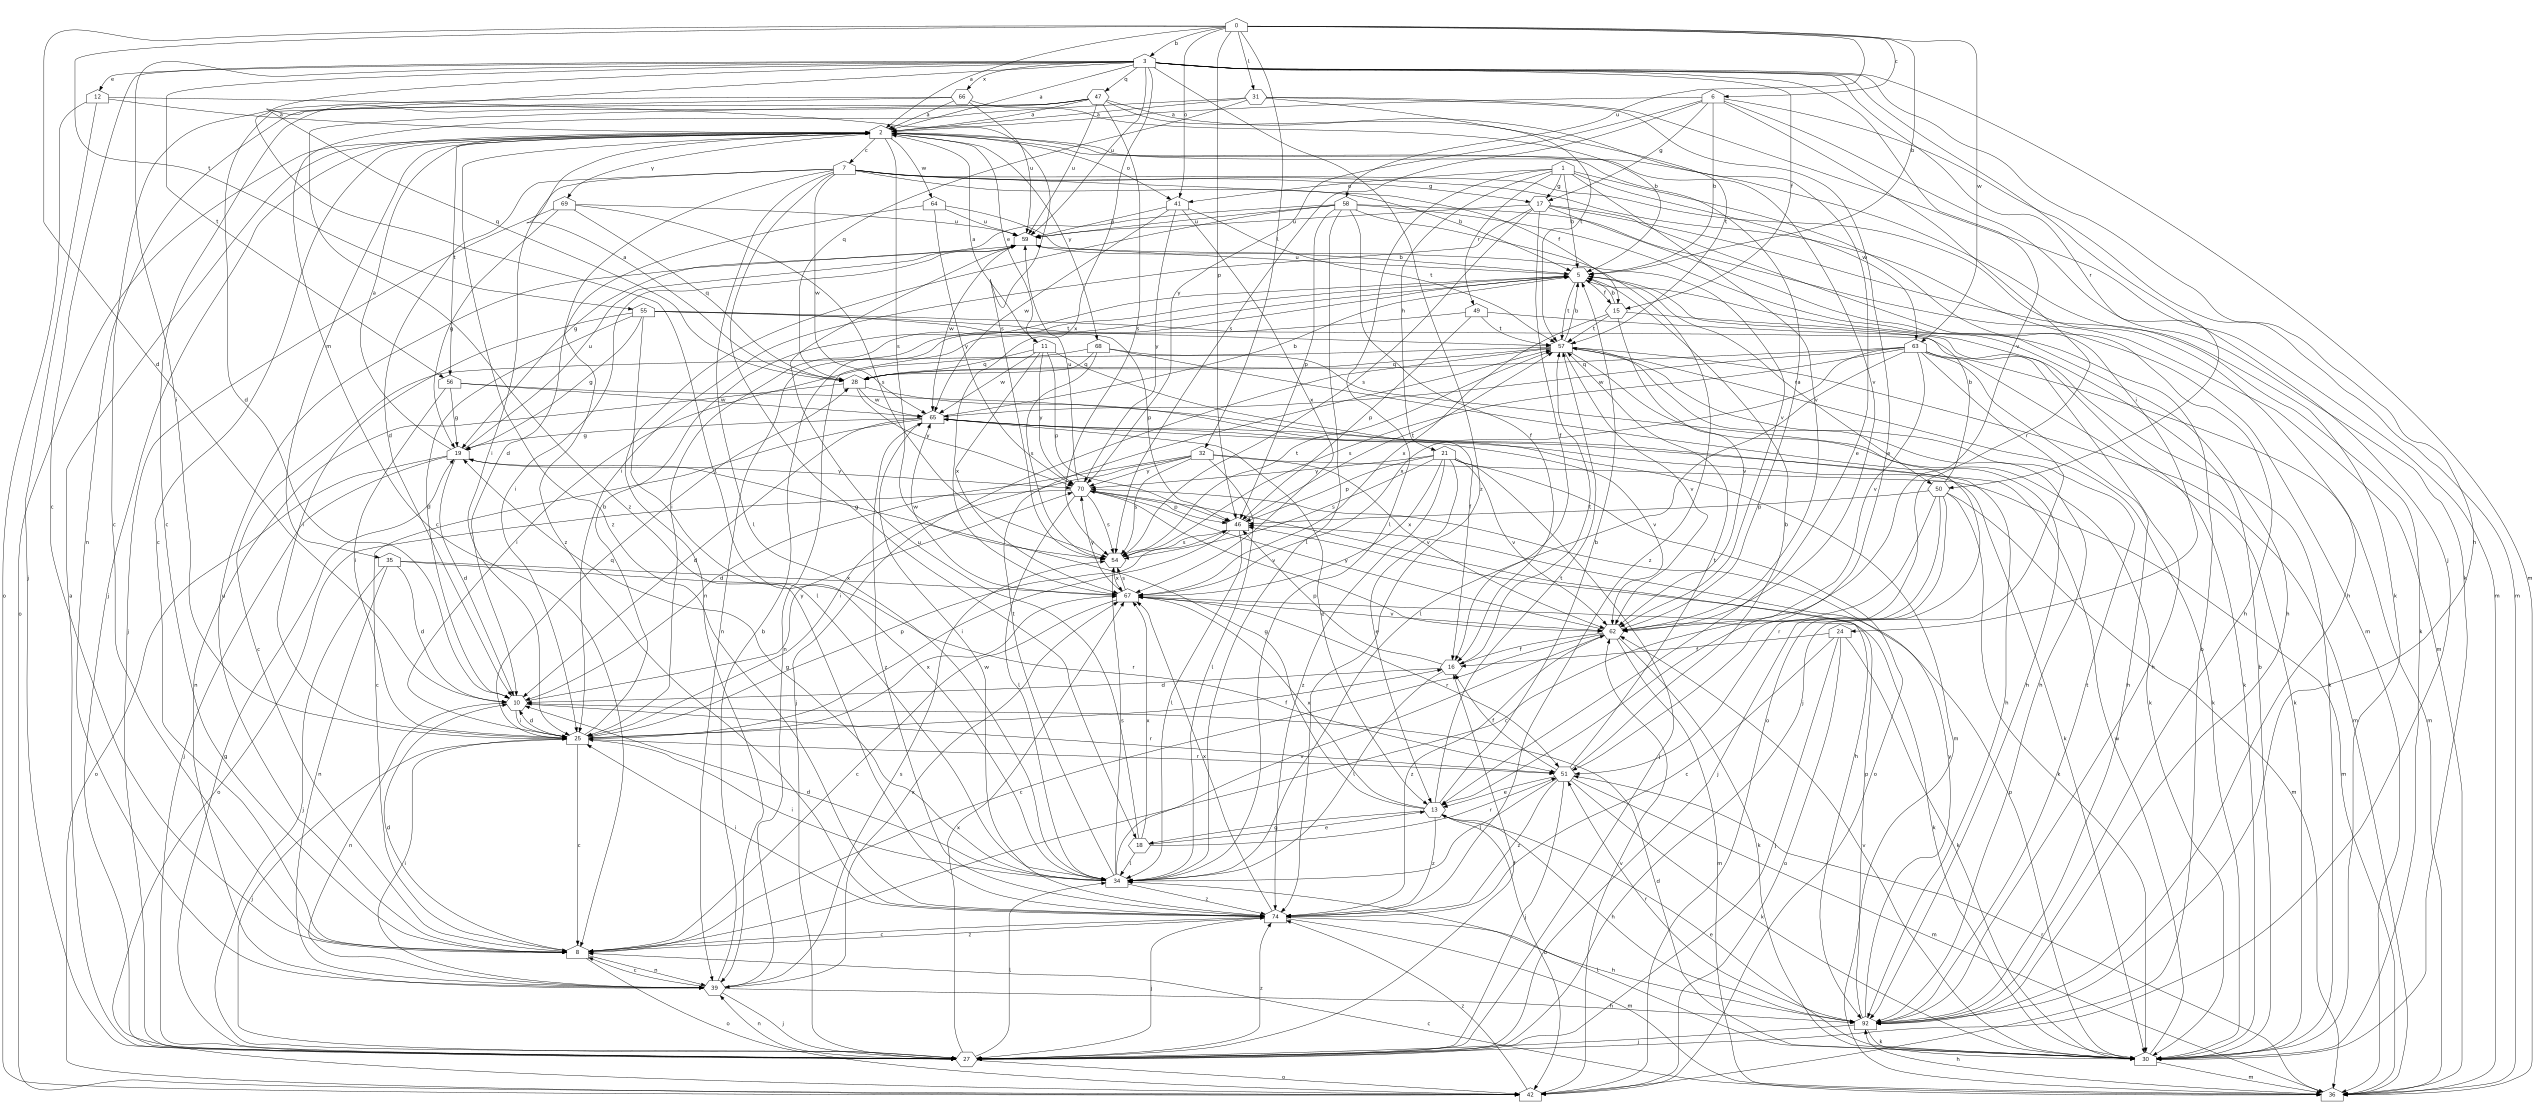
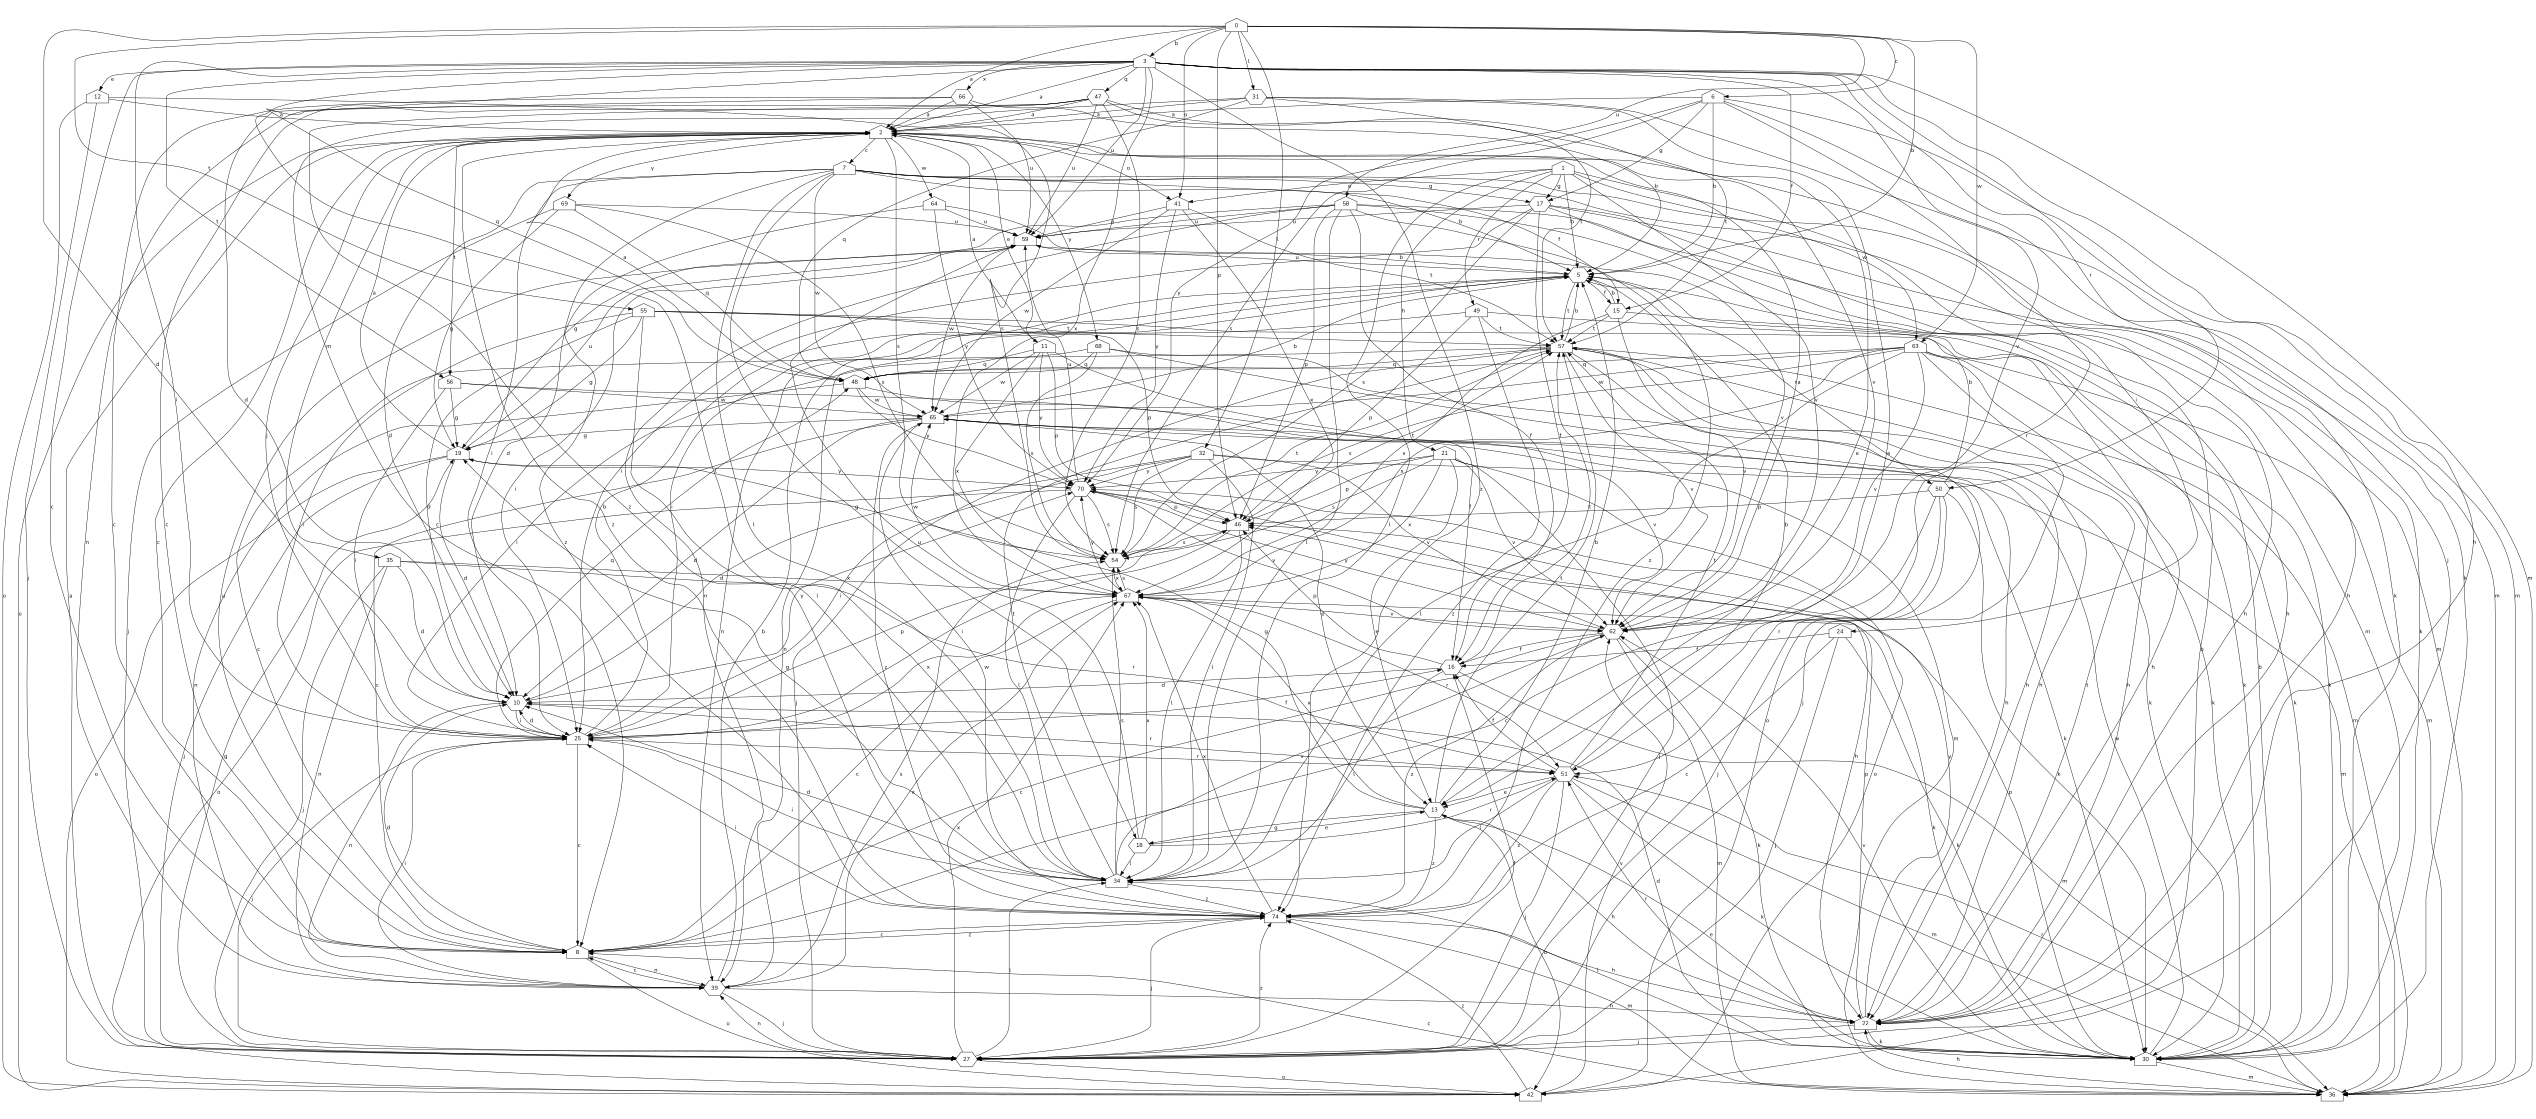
node "28": label "28" -> "48"
edge "21" -> "74": now "49" -> "74"
edge "2" -> "27": now "2" -> "25"
edge "50" -> "36": now "16" -> "36"
edge "24" -> "42": removed, label "o"
node "92": label "92" -> "22"
